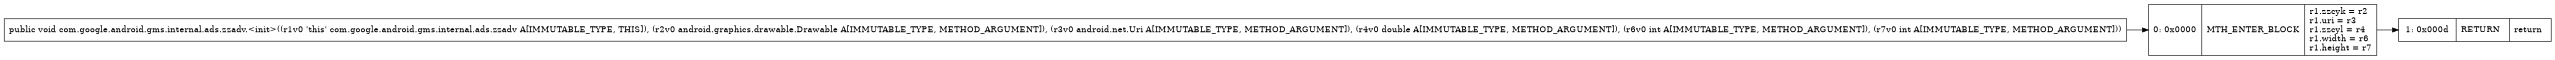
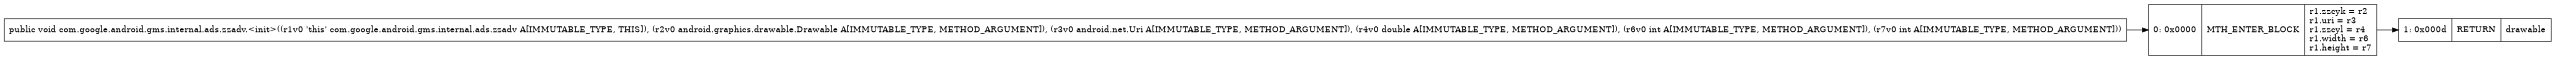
node "1: 0x000d": text "return" -> "drawable"
